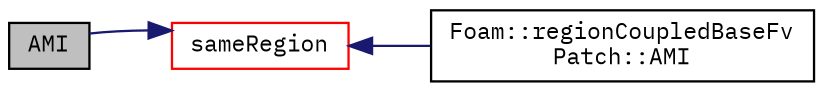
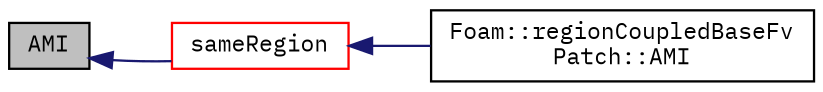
edge "AMI" -> "sameRegion": reversed
